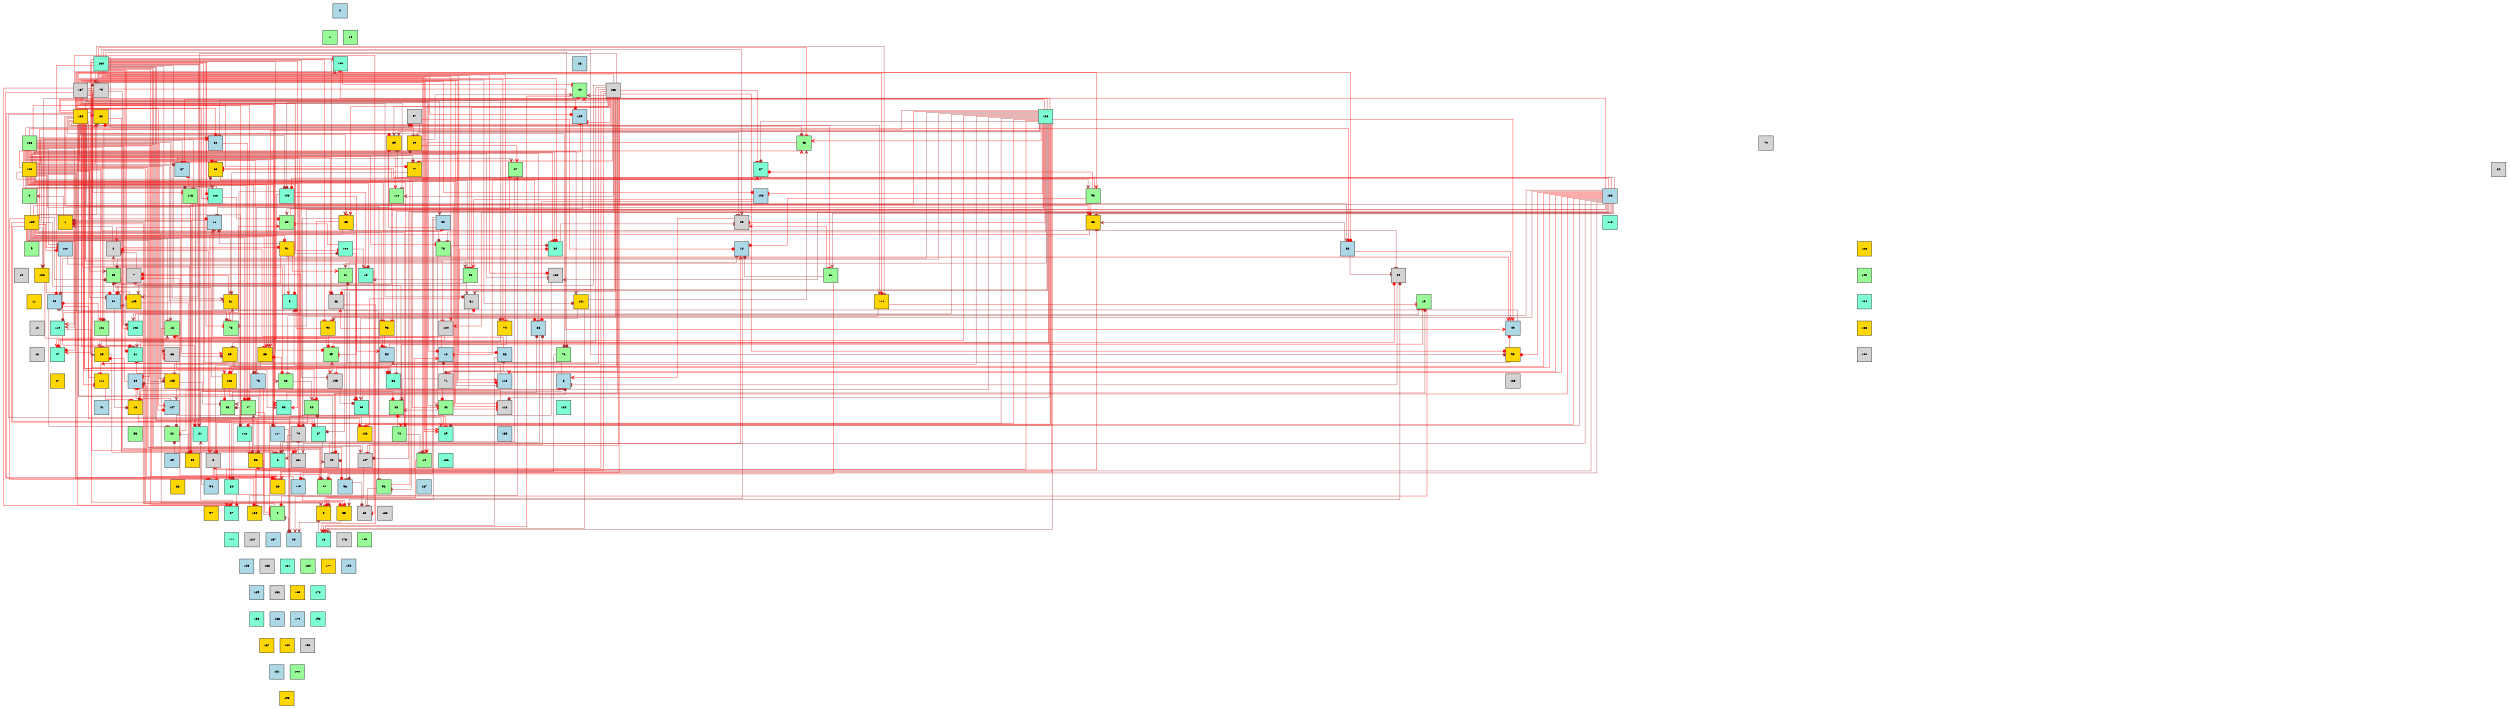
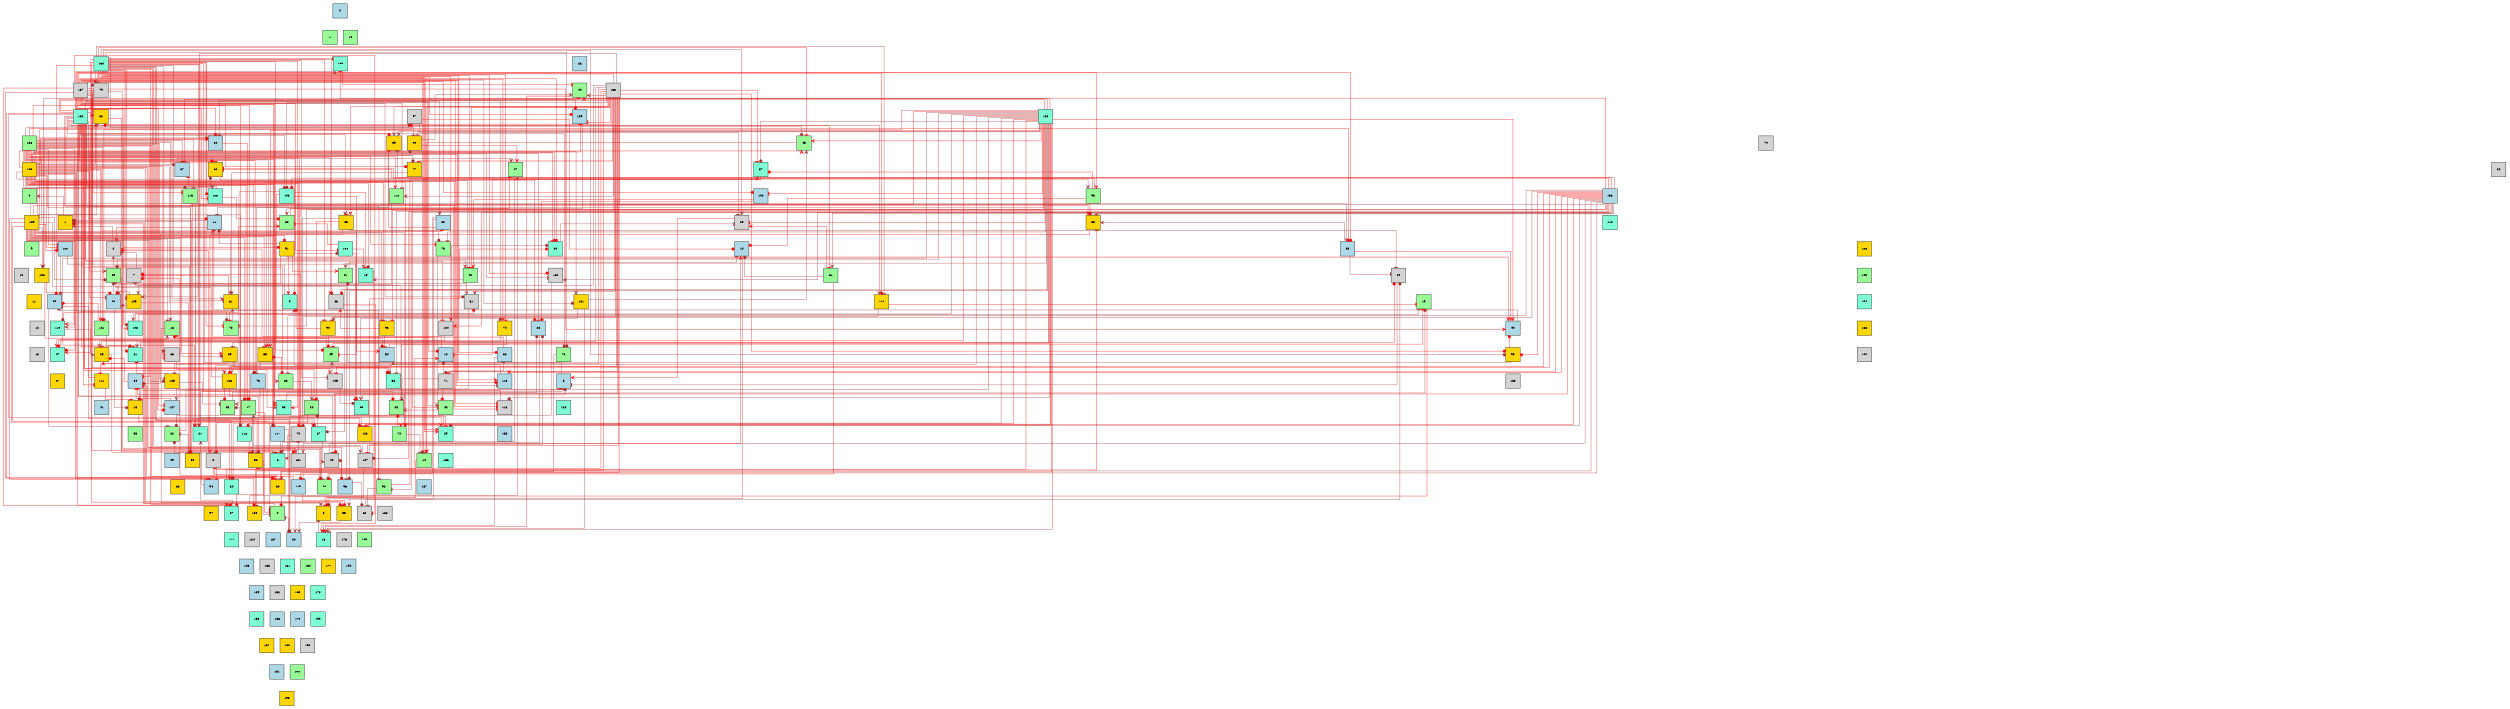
node "132": fillcolor gold -> aquamarine
